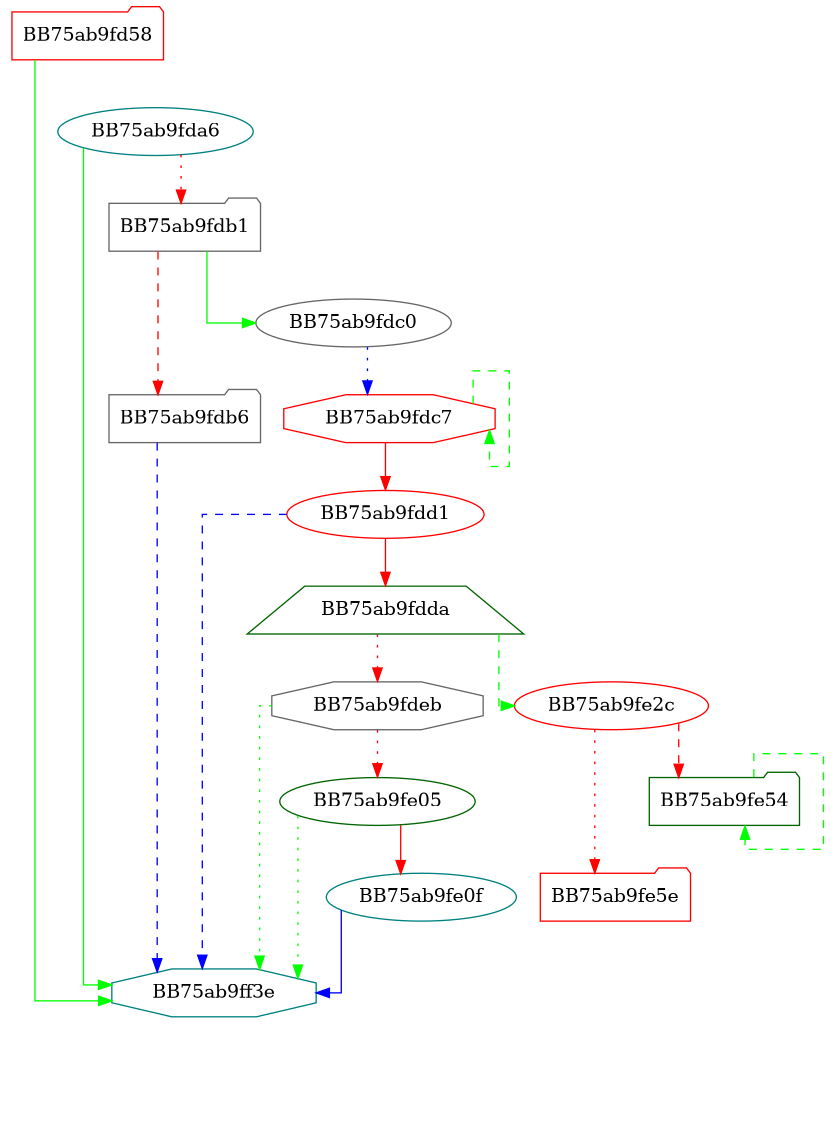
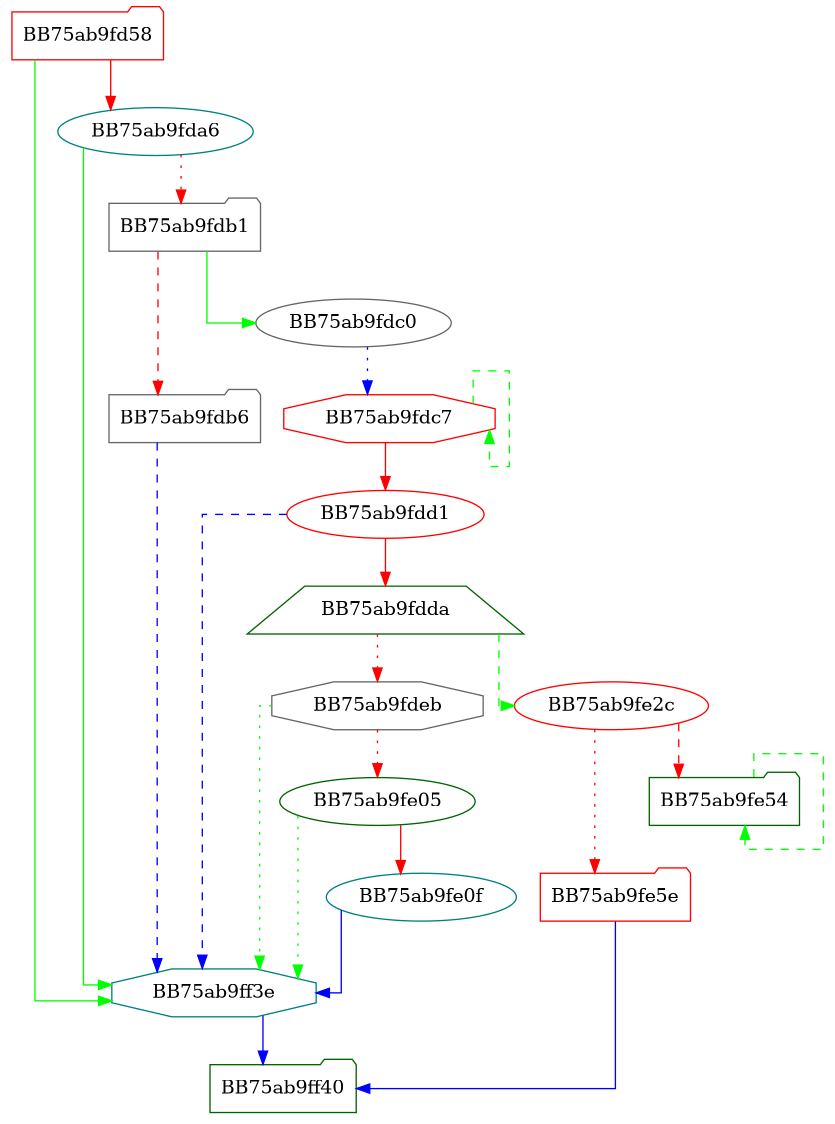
edge "BB75ab9fd58" -> "BB75ab9fda6": added
node "BB75ab9ff40": added
